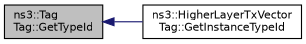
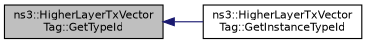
node "ns3::Tag Tag::GetTypeId": label "ns3::Tag Tag::GetTypeId" -> "ns3::HigherLayerTxVector Tag::GetTypeId"
